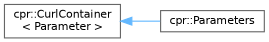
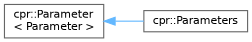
node "cpr::CurlContainer < Parameter >": label "cpr::CurlContainer < Parameter >" -> "cpr::Parameter < Parameter >"
